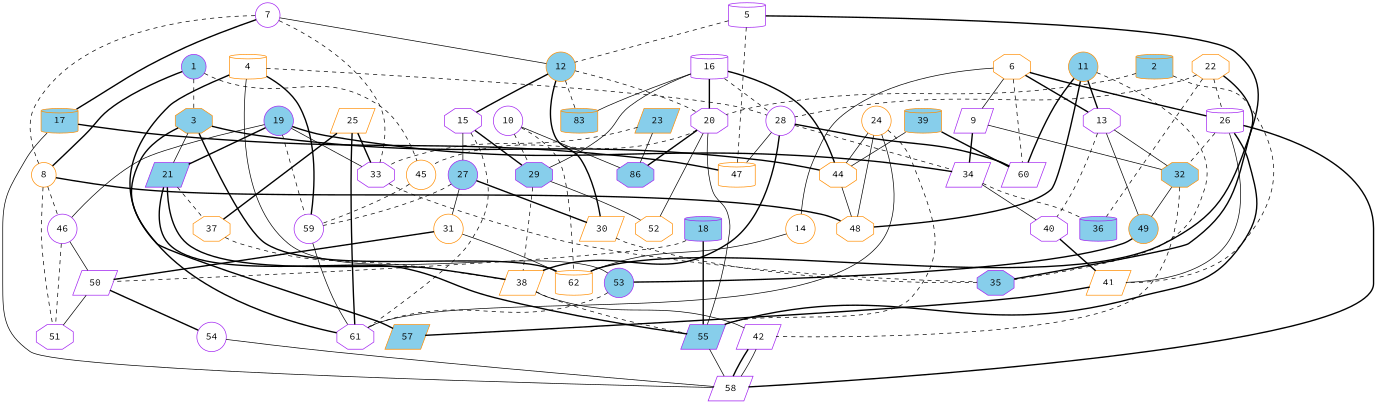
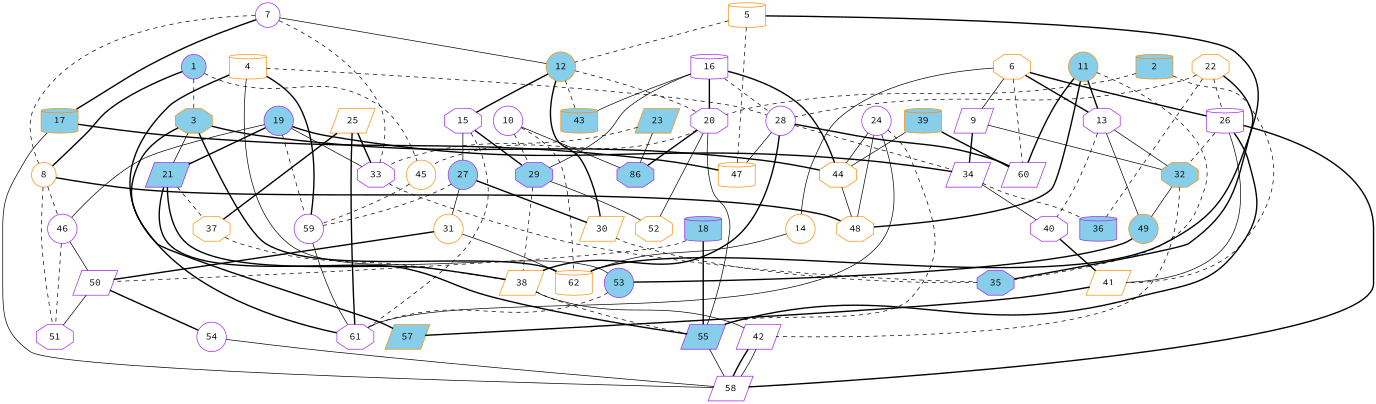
node "5": color purple -> darkorange
node "83": label "83" -> "43"
node "24": color darkorange -> purple
